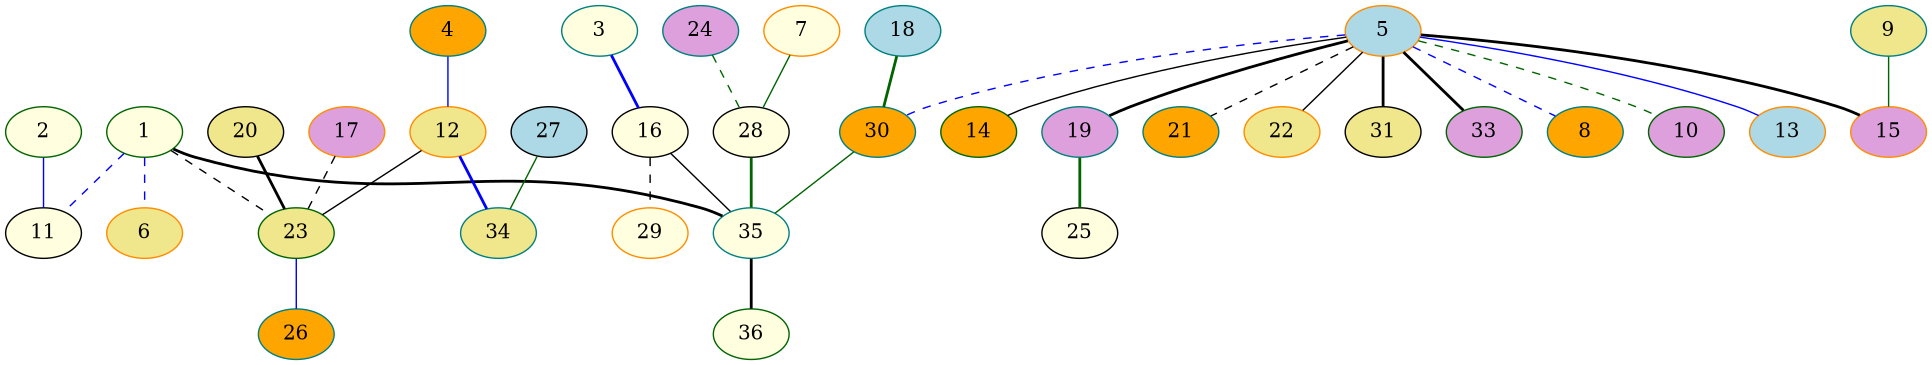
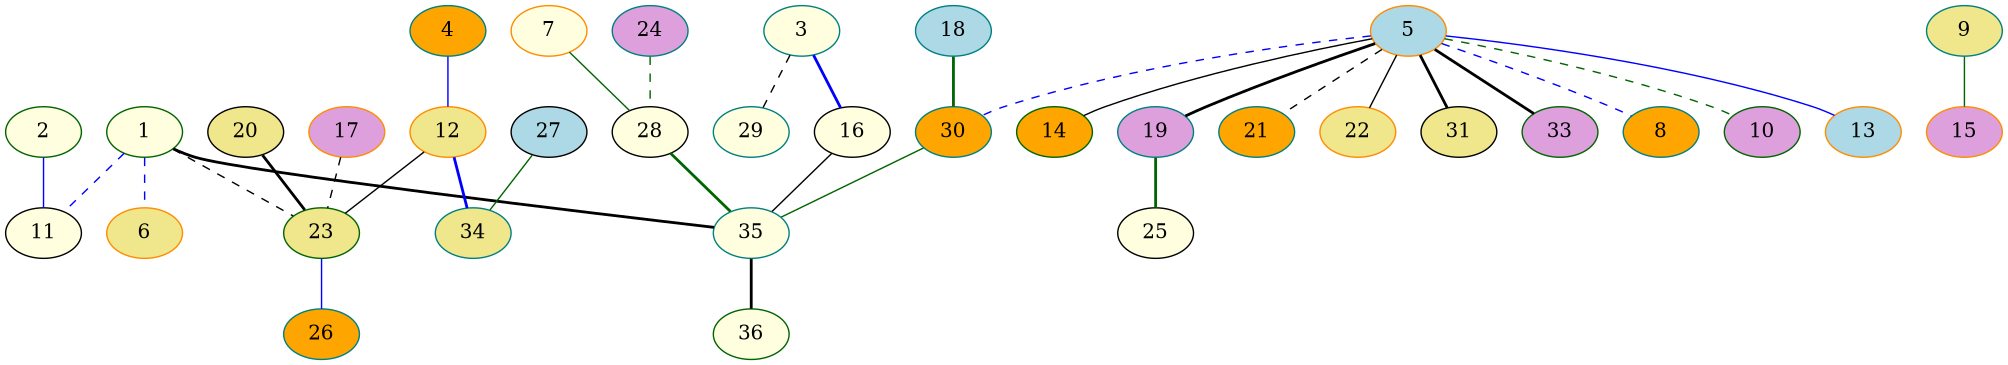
edge "5" -- "15": removed
edge "16" -- "29": now "3" -- "29"
node "29": color darkorange -> teal
